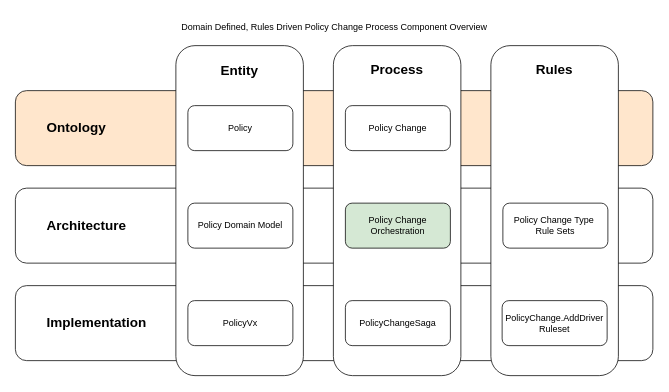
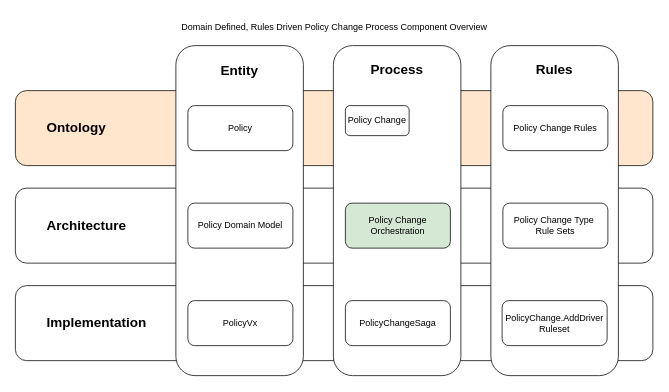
node "Policy Change": size 105x45 -> 64x30
node "Policy Change Rules": added
